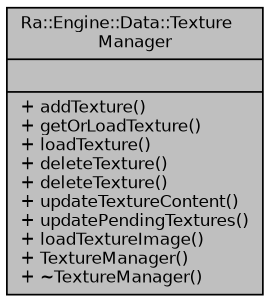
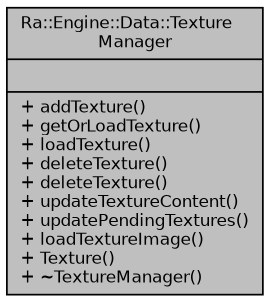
node "Ra::Engine::Data::Texture": text "+ TextureManager()" -> "+ Texture()"
